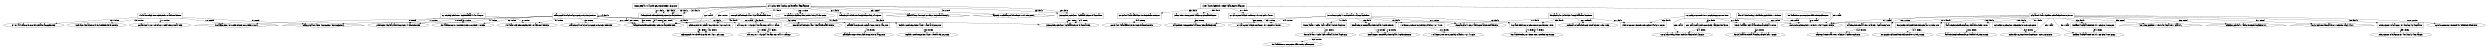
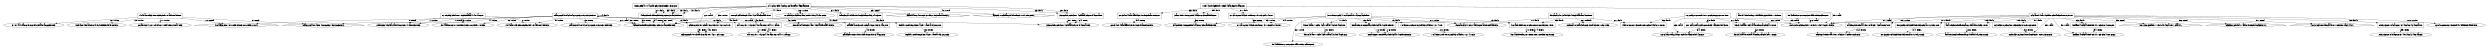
edge "'b50849ae7703f046a70fa544cd094b6b_F2'" -> "'5849f95987208e2c501ffd1e5526f5e6_F3'": now "'310d860ccd34102ac55ad77a362a6def_P'" -> "'5849f95987208e2c501ffd1e5526f5e6_F3'"
